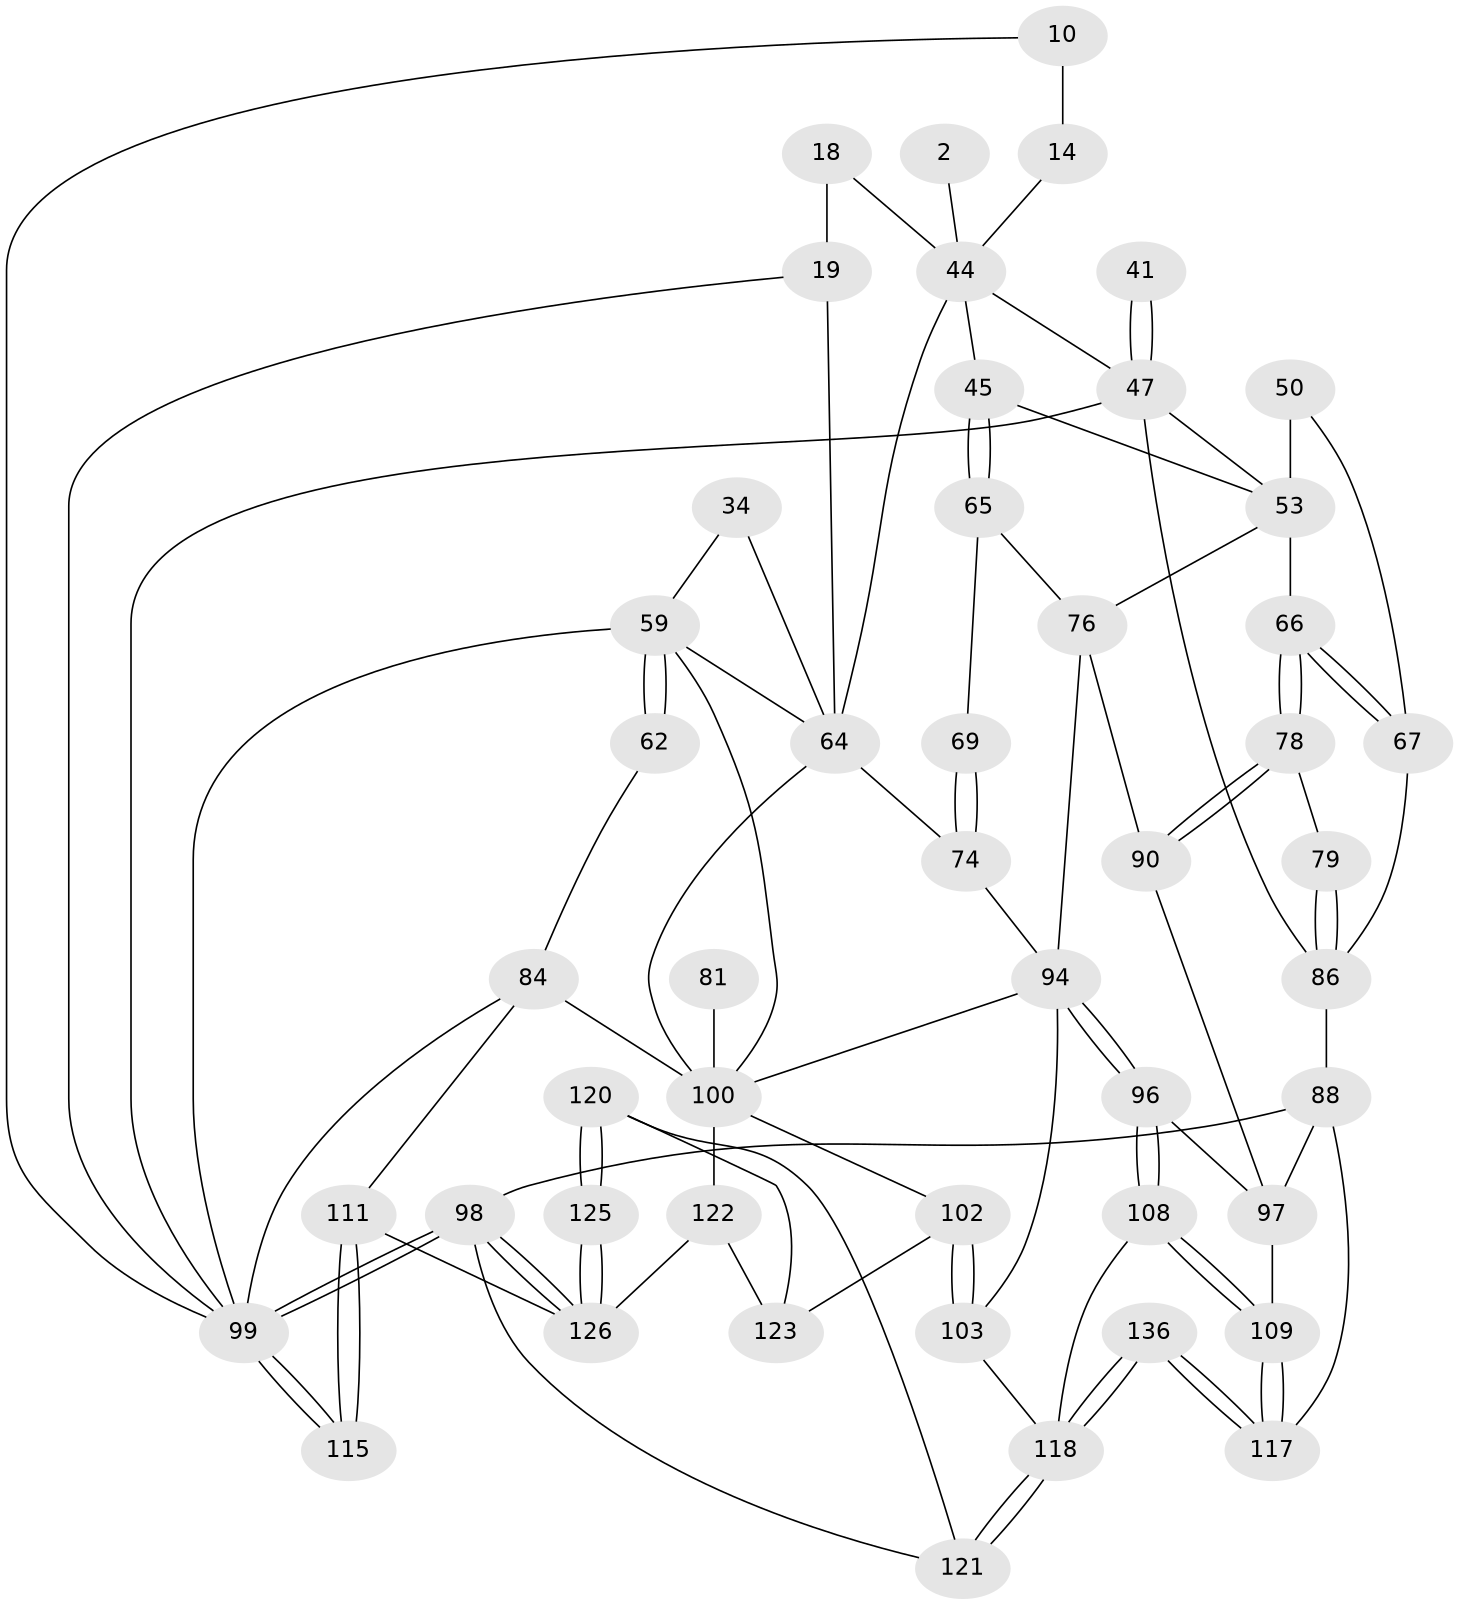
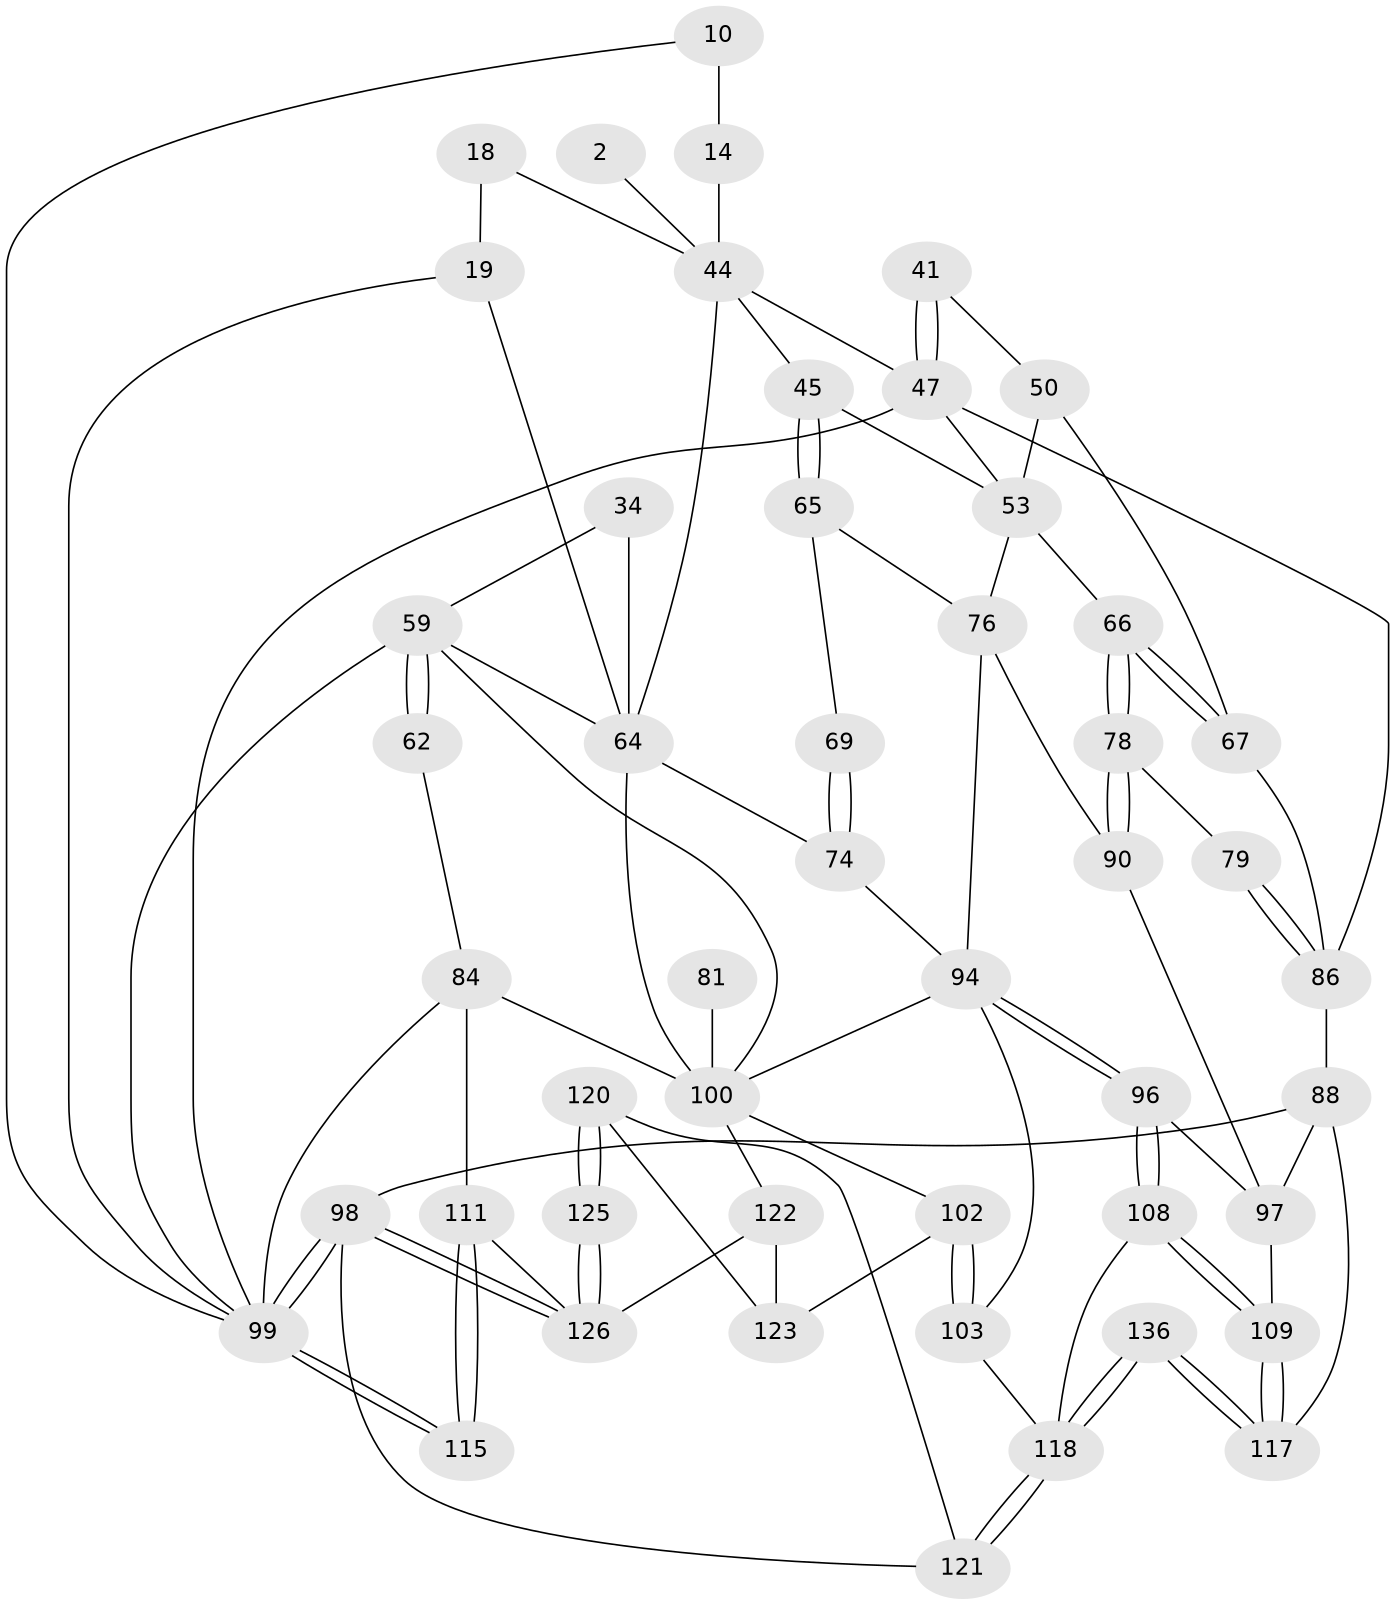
edge "41" -- "50": added
